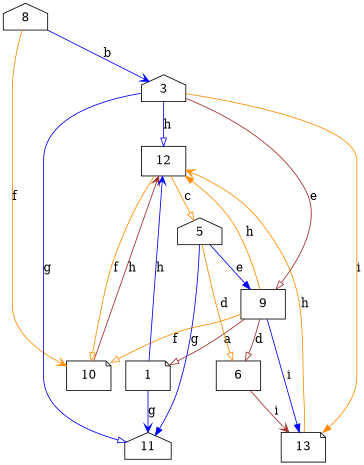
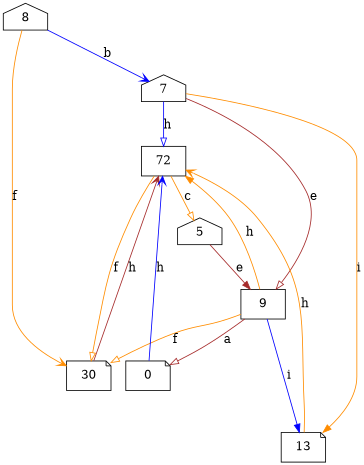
node "3": label "3" -> "7"
node "12": label "12" -> "72"
edge "5" -> "9": color blue -> brown
node "10": label "10" -> "30"
node "1": label "1" -> "0"
node "6": removed
node "11": removed
